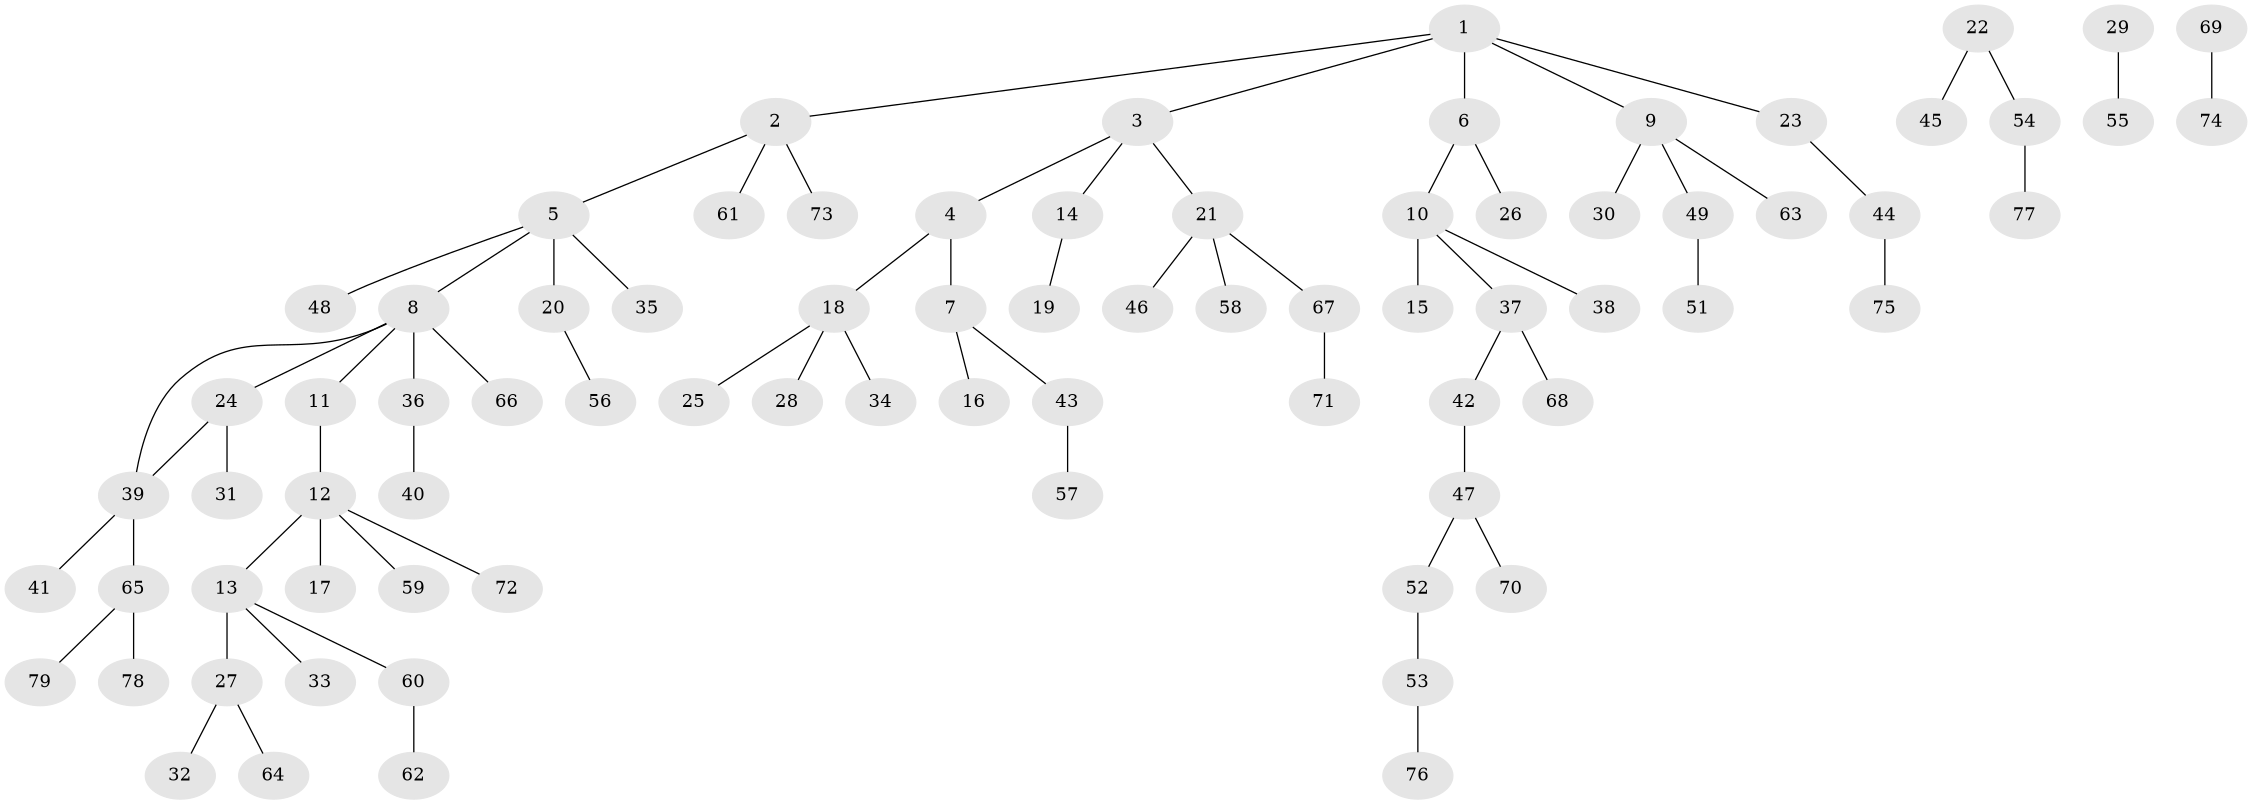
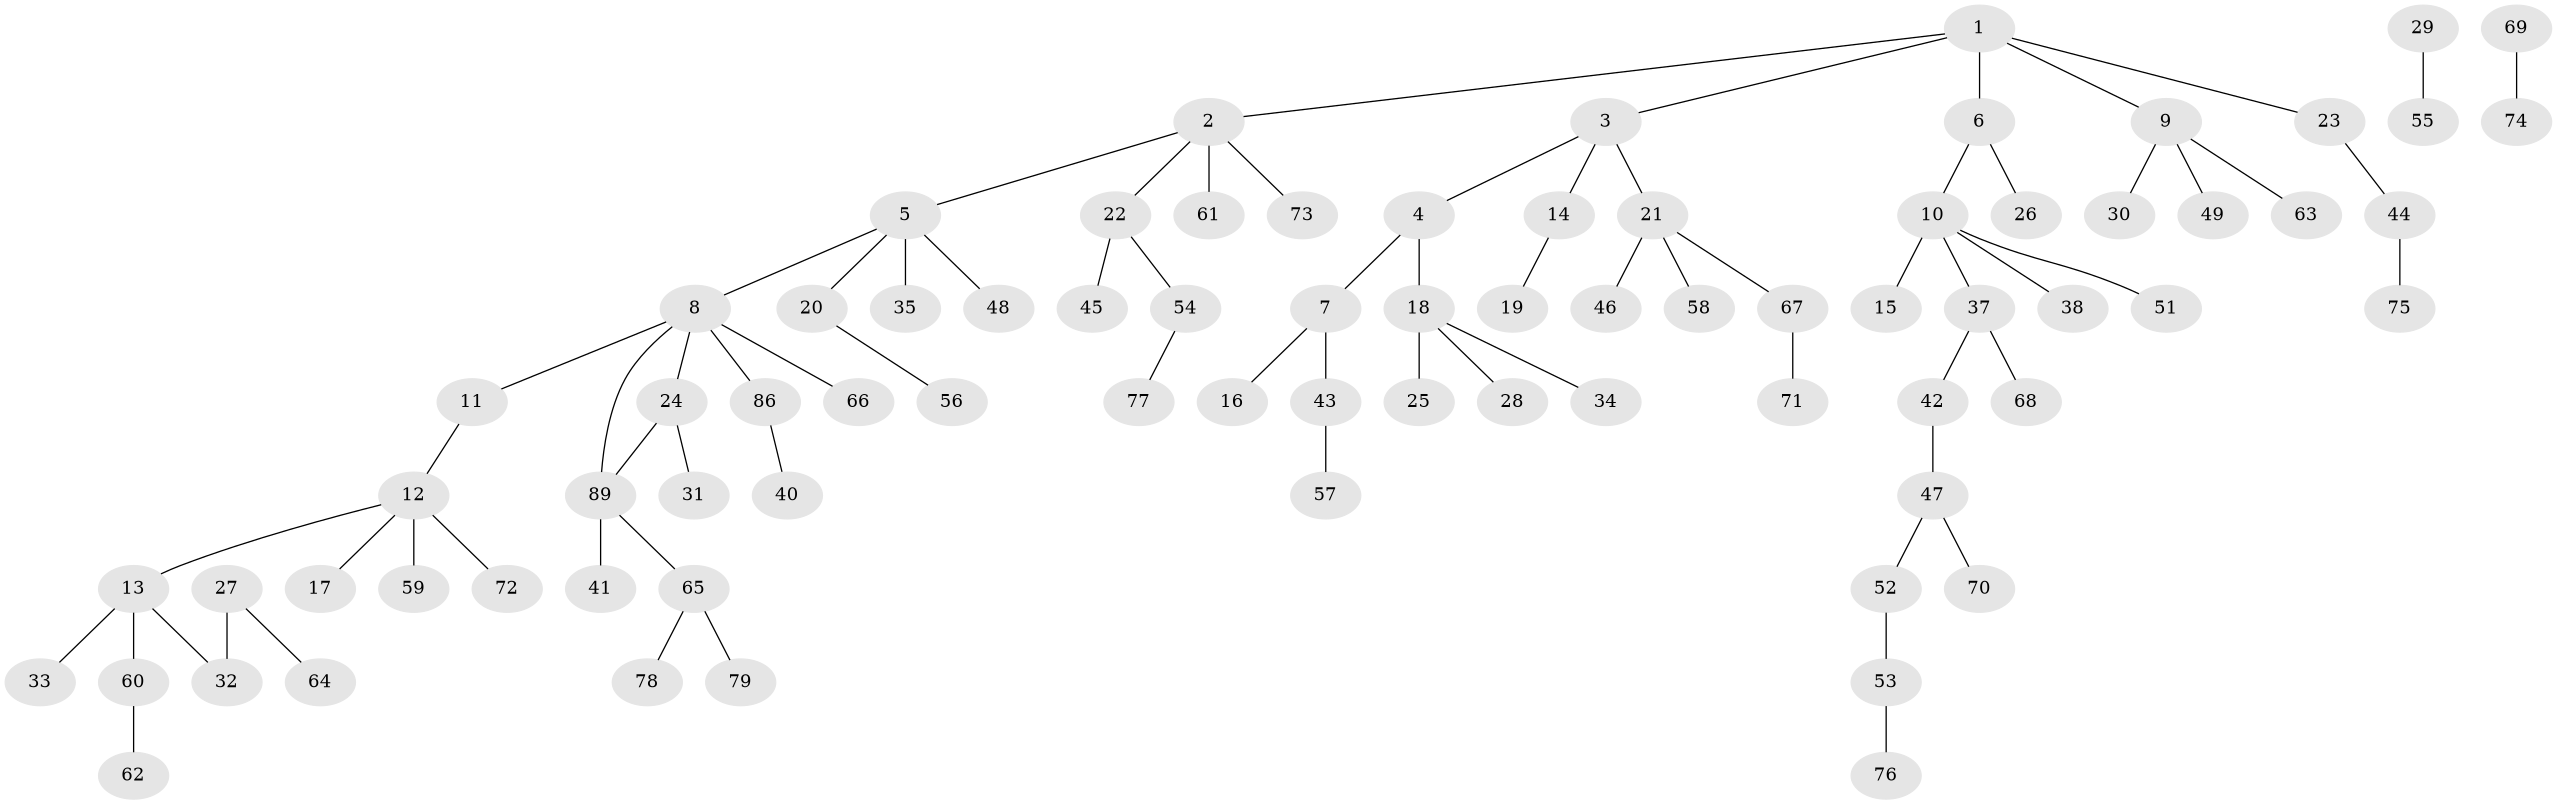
edge "2" -- "22": added
edge "49" -- "51": now "10" -- "51"
node "36": label "36" -> "86"
node "39": label "39" -> "89"
edge "13" -- "27": now "13" -- "32"
